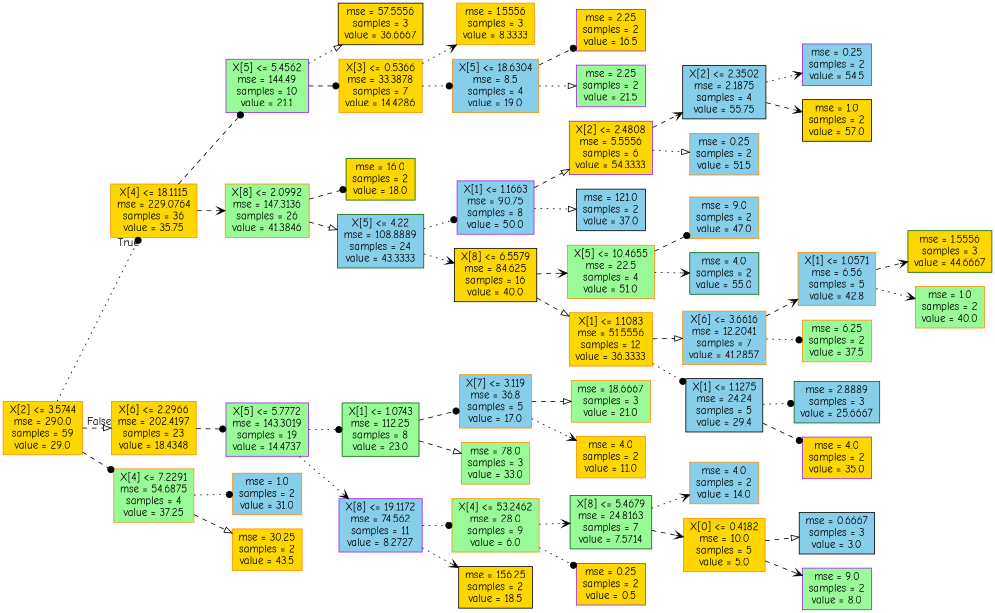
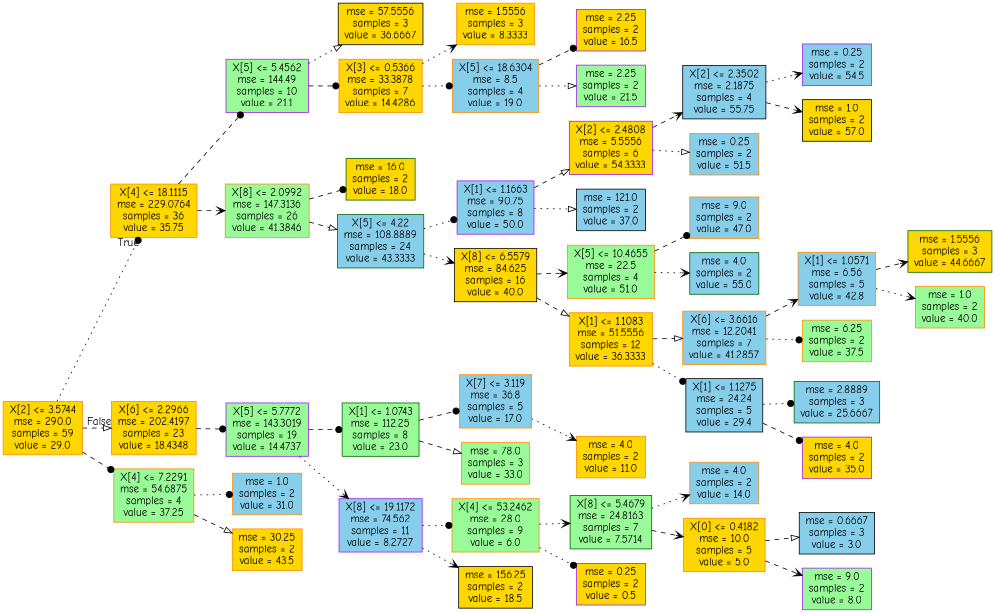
node "mse = 18.6667 samples = 3 value = 21.0": removed
edge "X[5] <= 5.7772 mse = 143.3019 samples = 19 value = 14.4737" -> "X[1] <= 1.0743 mse = 112.25 samples = 8 value = 23.0": style dotted -> dashed
